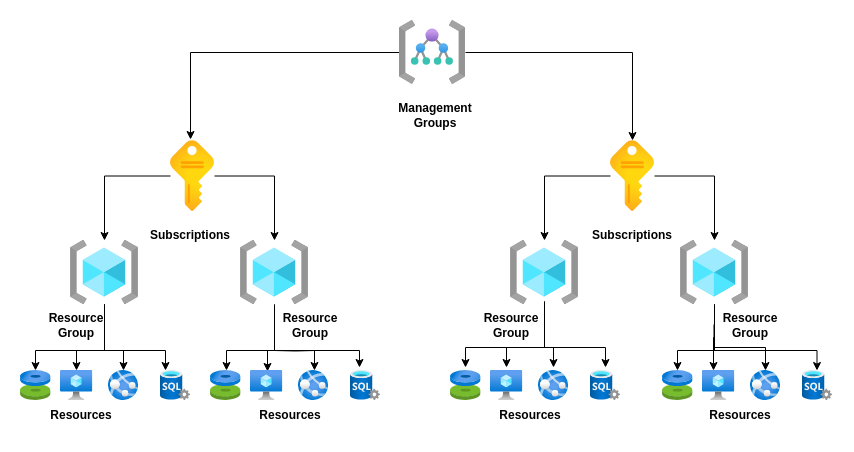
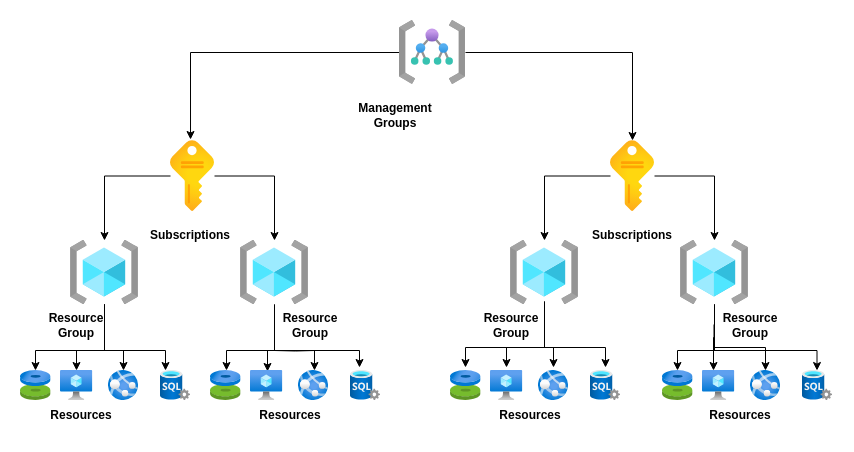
node "Management Groups": moved (436, 116) -> (396, 116)
